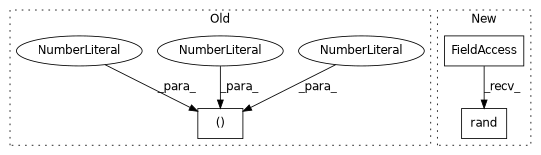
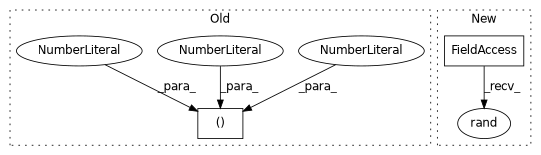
node "rand": shape box -> ellipse
